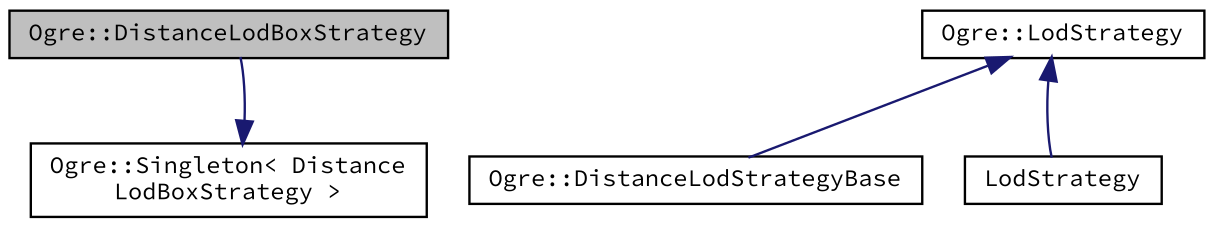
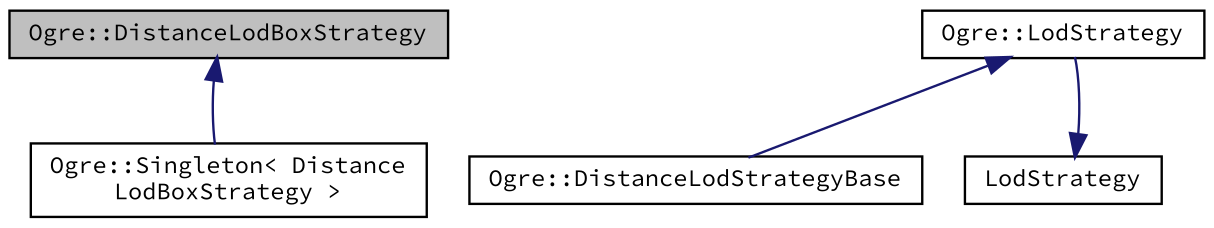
edge "Ogre::DistanceLodBoxStrategy" -> "Ogre::Singleton< Distance LodBoxStrategy >": reversed
edge "LodStrategy" -> "Ogre::LodStrategy": reversed
